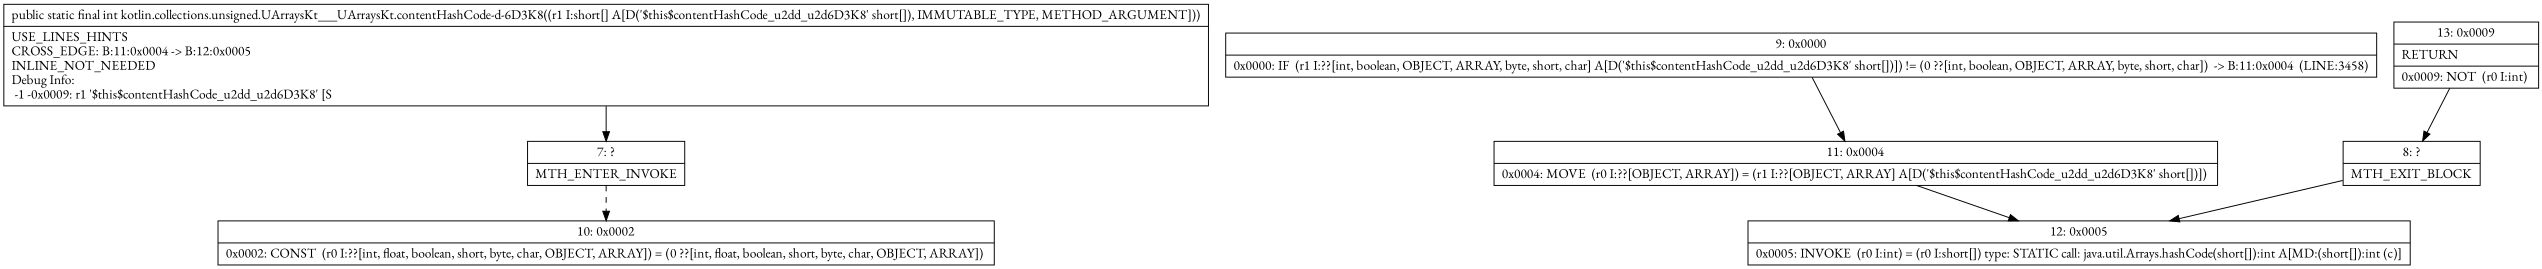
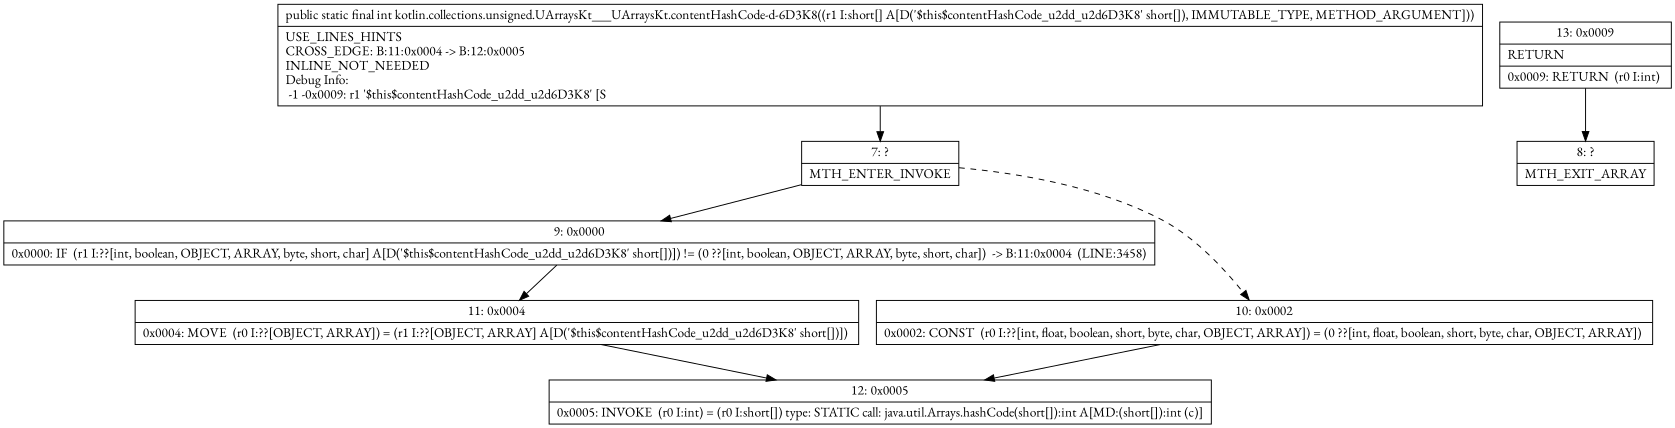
node "13: 0x0009": text "0x0009: NOT  (r0 I:int)" -> "0x0009: RETURN  (r0 I:int)"
node "8: ?": text "MTH_EXIT_BLOCK" -> "MTH_EXIT_ARRAY"
edge "8: ?" -> "12: 0x0005": now "10: 0x0002" -> "12: 0x0005"
edge "7: ?" -> "9: 0x0000": added
